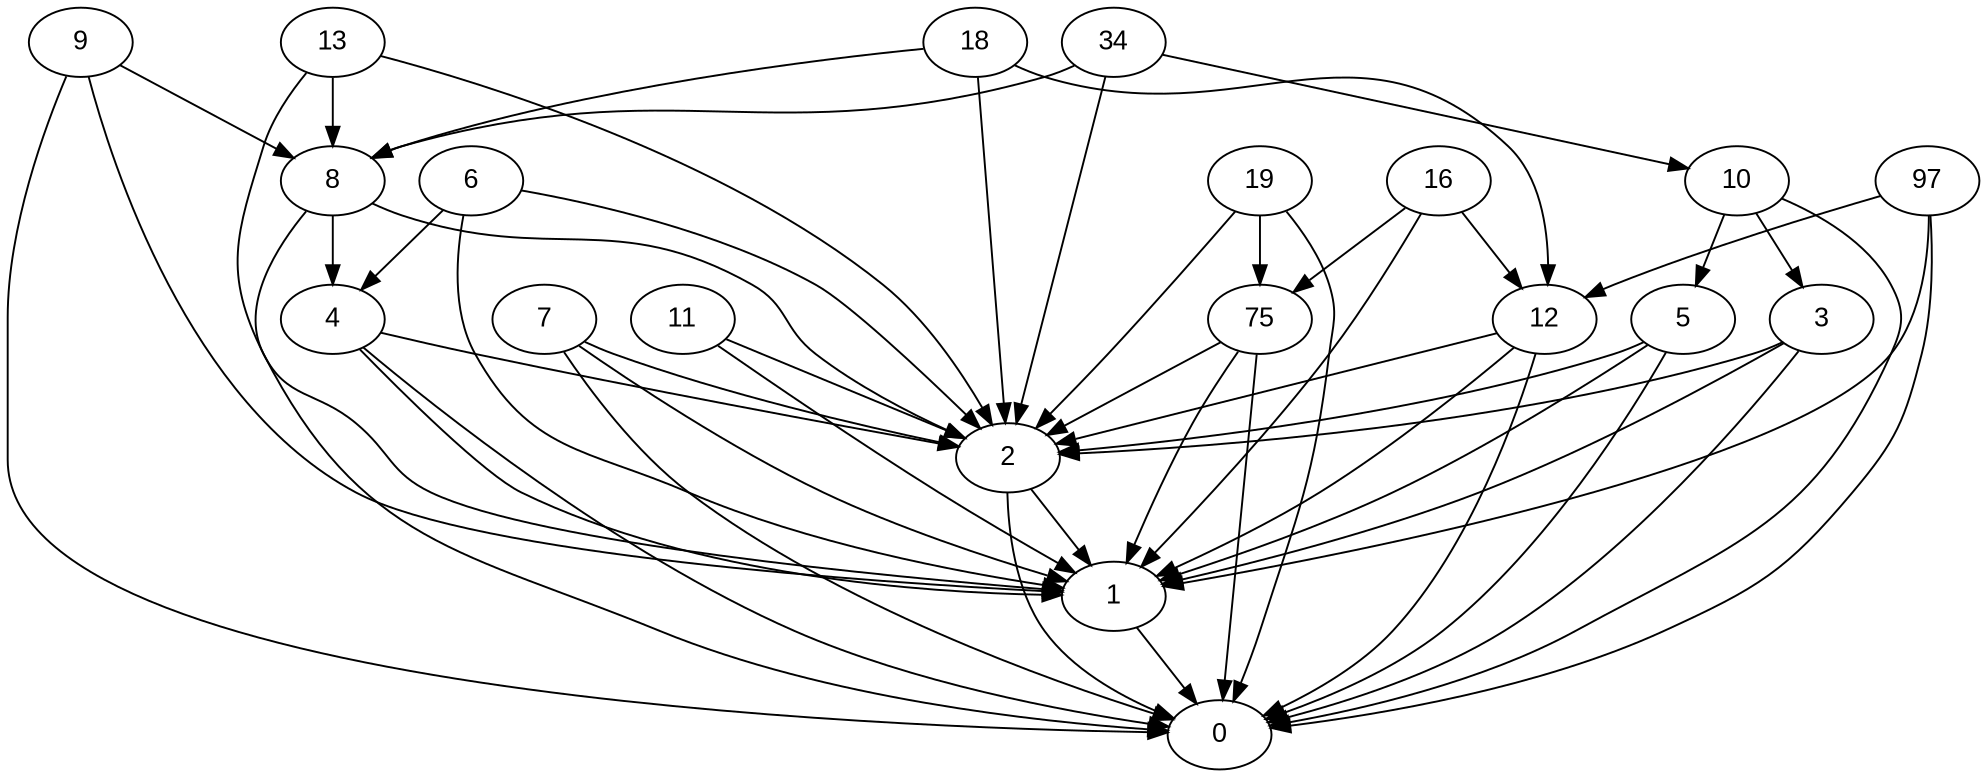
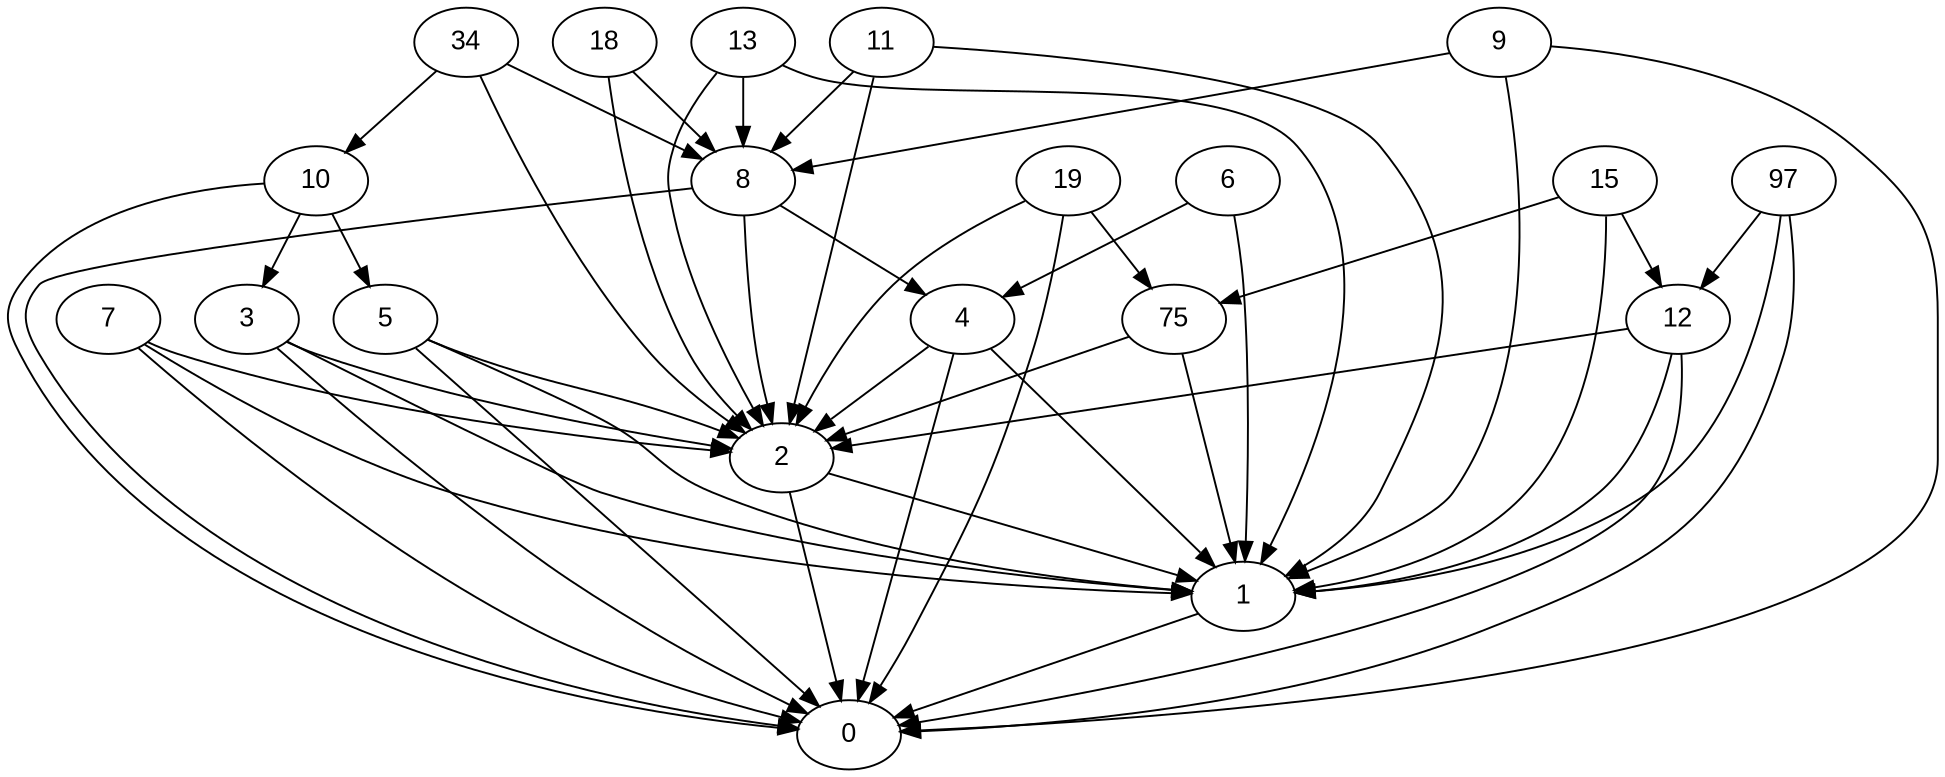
edge "18" -> "12": removed
edge "11" -> "8": added
node "16": label "16" -> "15"
edge "6" -> "2": removed
edge "75" -> "0": removed
